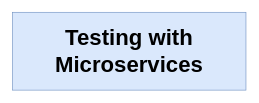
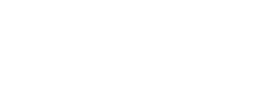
node "Testing with Microservices": removed
